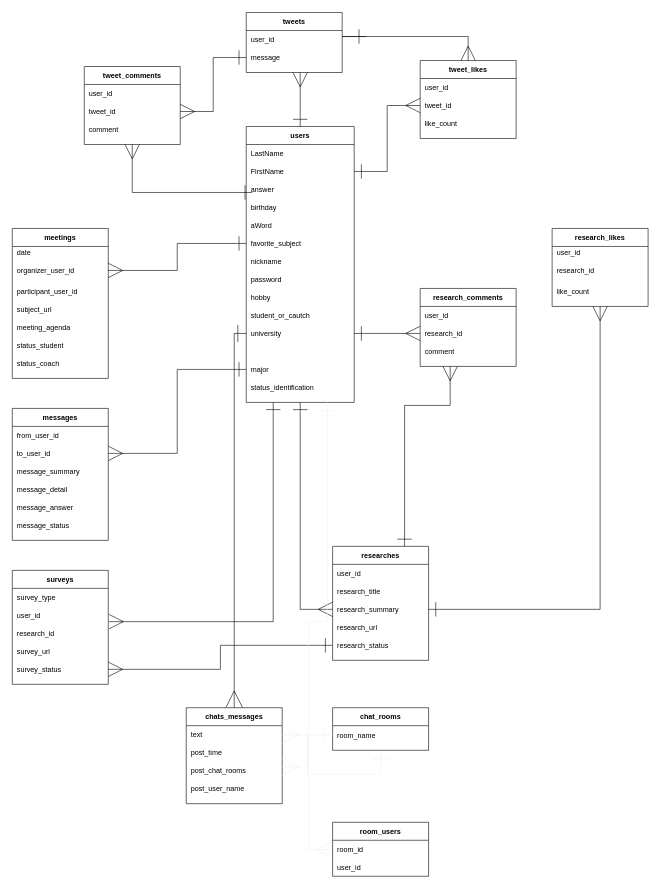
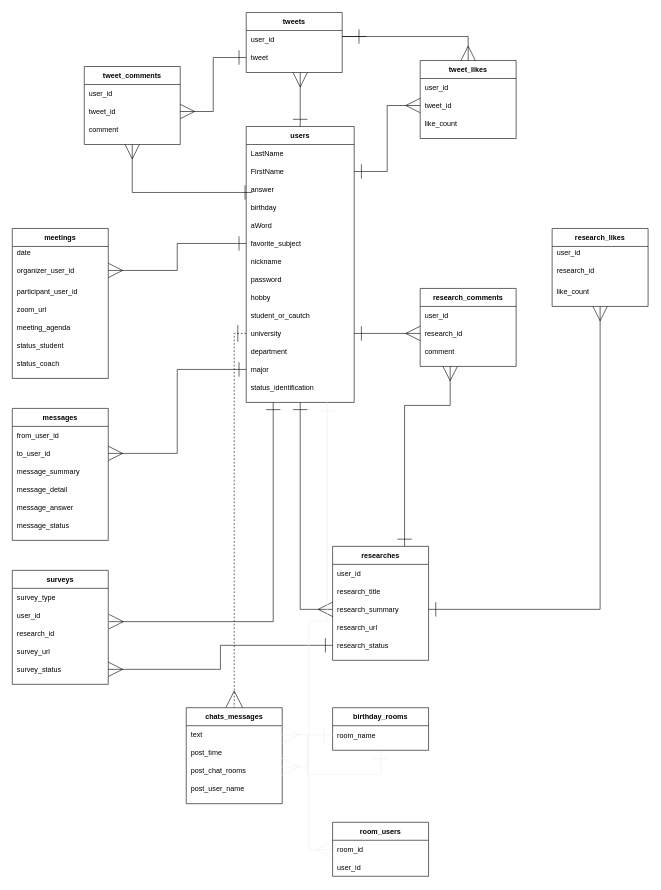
node "message": label "message" -> "tweet"
node "subject_url": label "subject_url" -> "zoom_url"
node "department": added
edge "users" -- "chats_messages": style solid -> dashed
node "chat_rooms": label "chat_rooms" -> "birthday_rooms"
